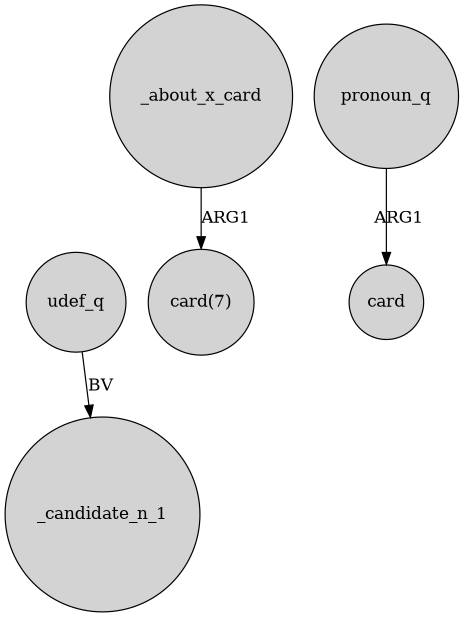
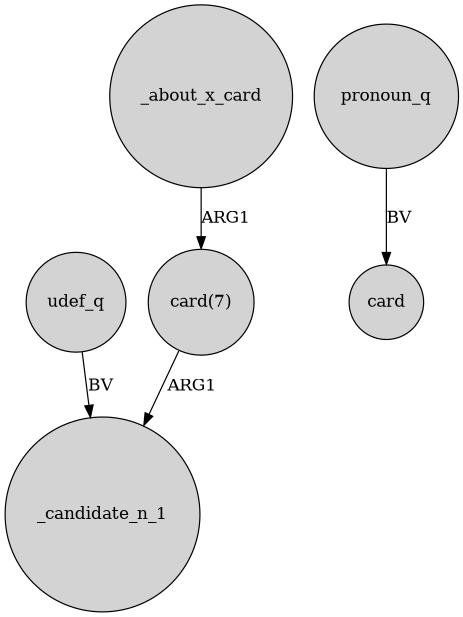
edge "pronoun_q" -> "card": label "ARG1" -> "BV"
edge "card(7)" -> "_candidate_n_1": added, label "ARG1"
